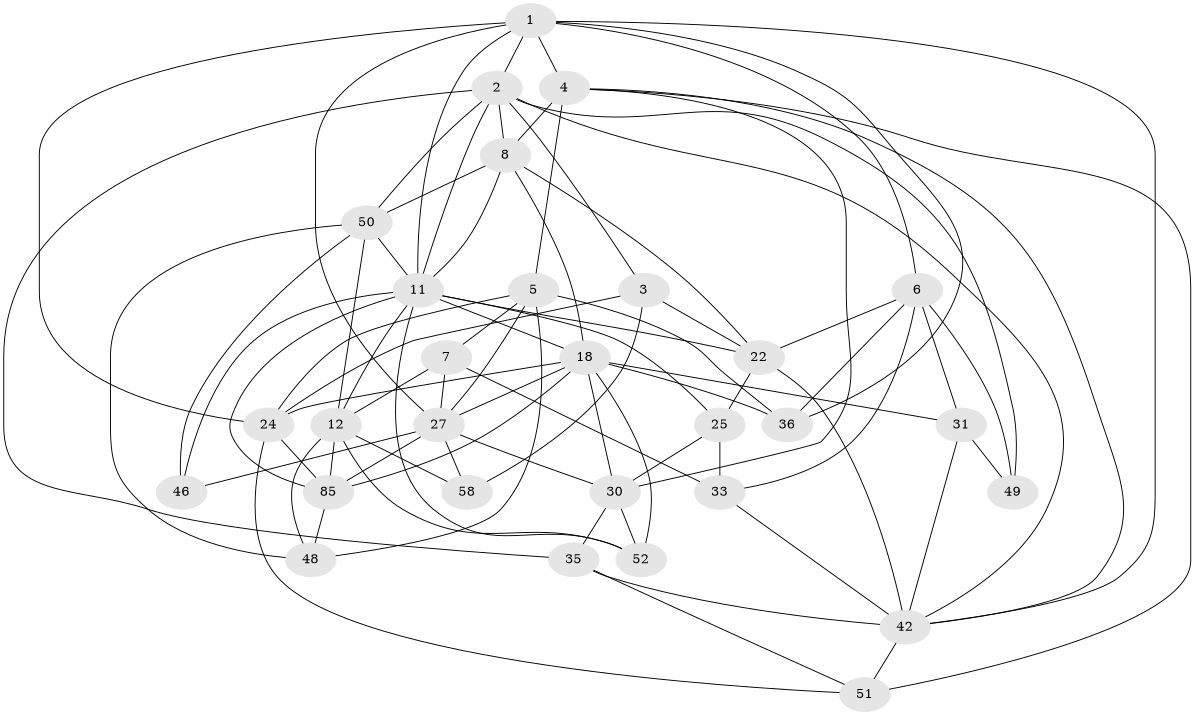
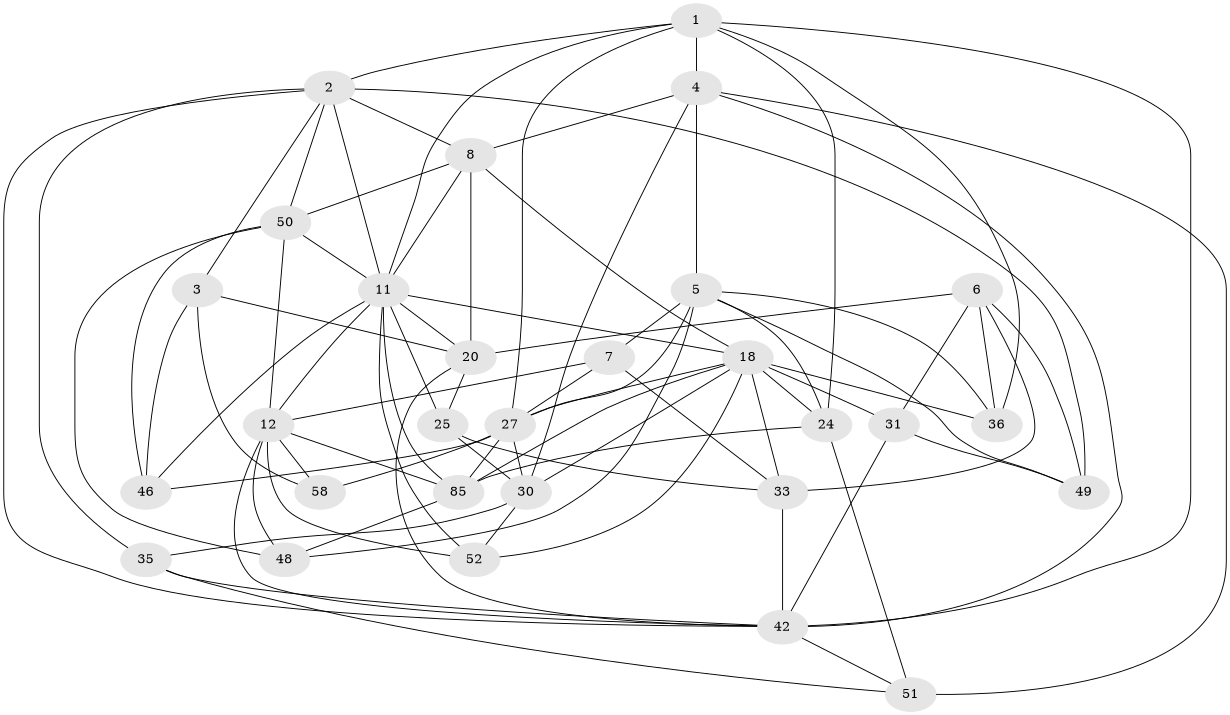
edge "1" -- "6": removed
edge "3" -- "24": now "3" -- "46"
node "22": label "22" -> "20"
edge "5" -- "49": added
edge "18" -- "33": added
edge "12" -- "42": added
